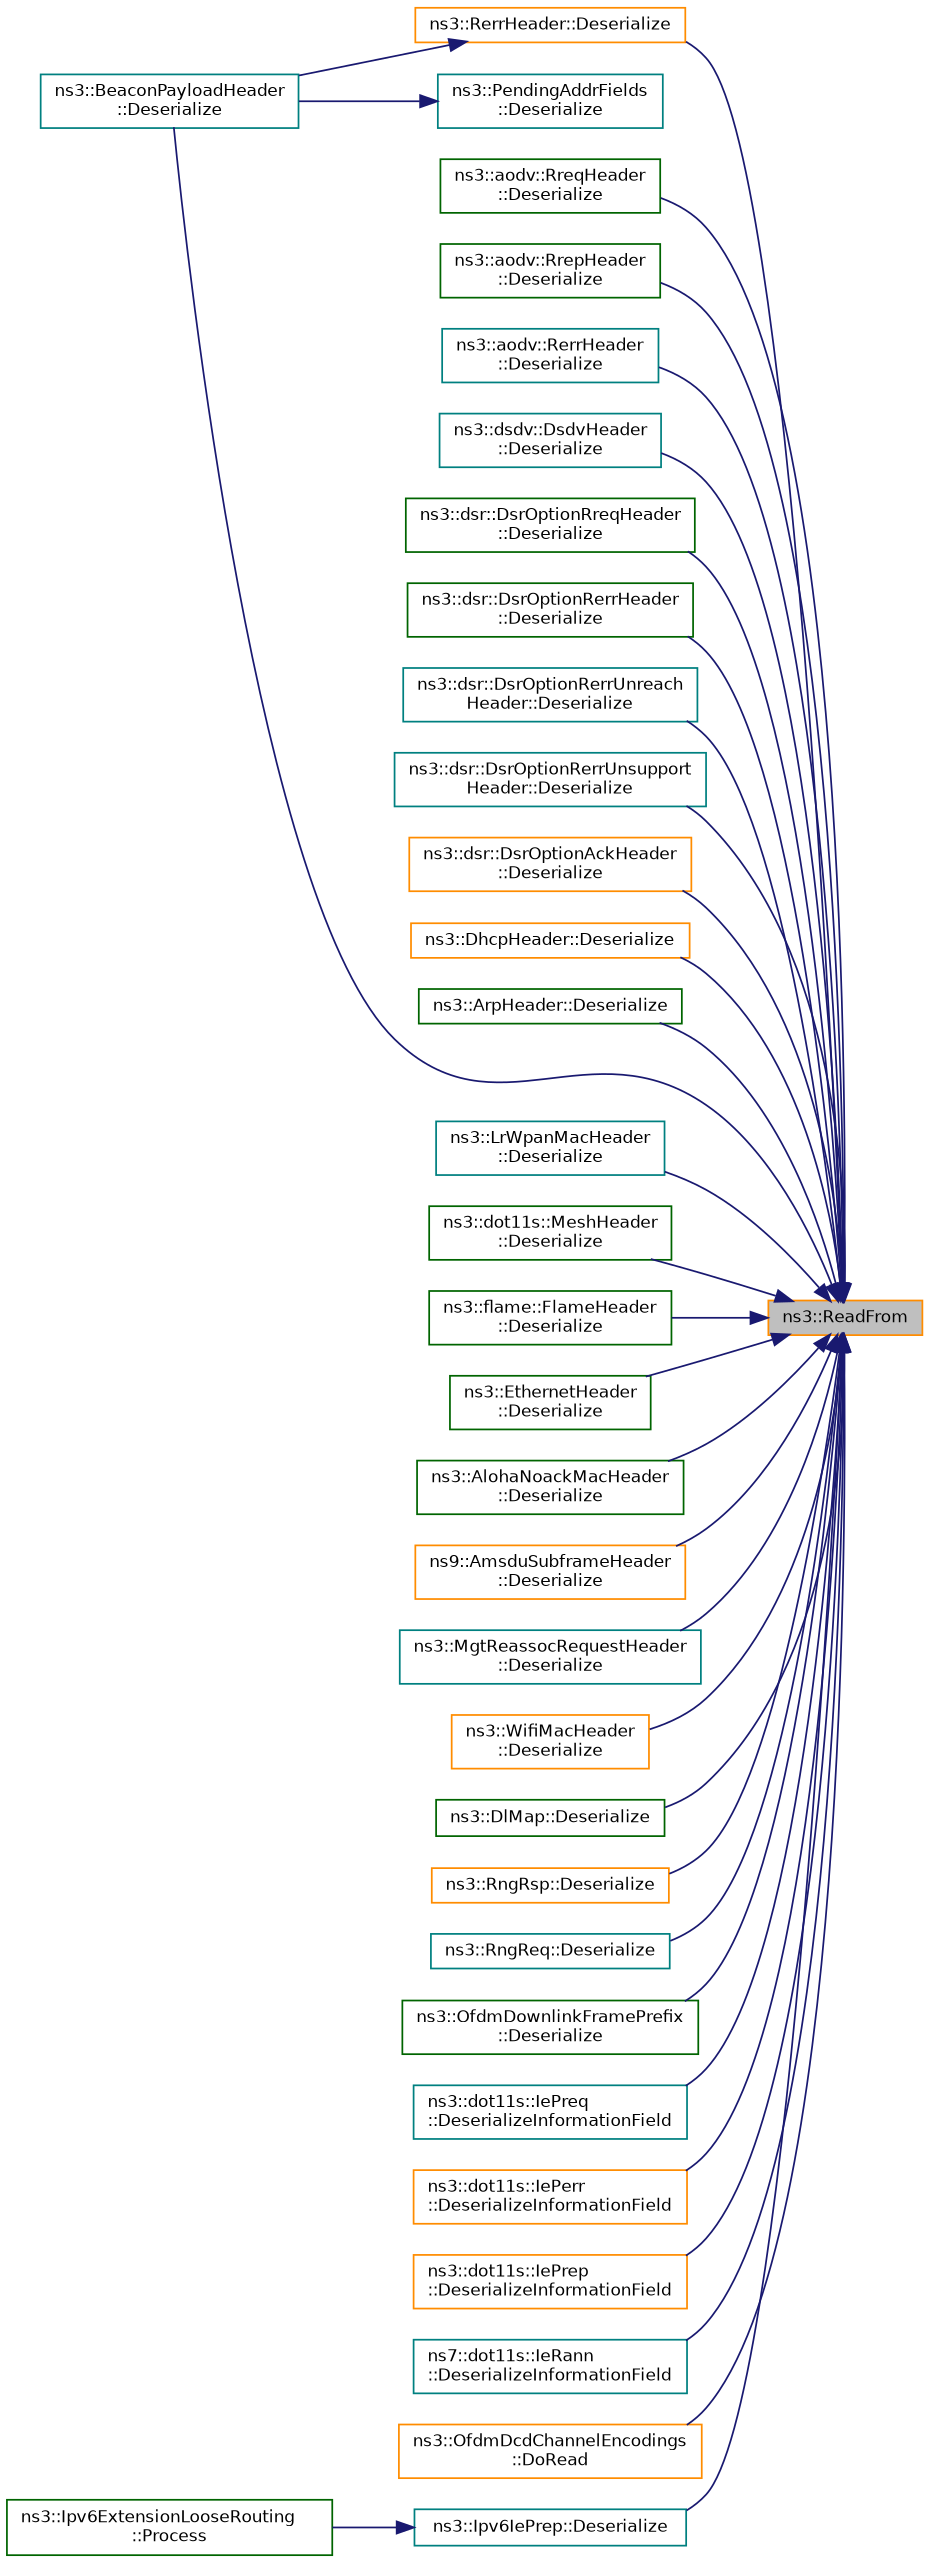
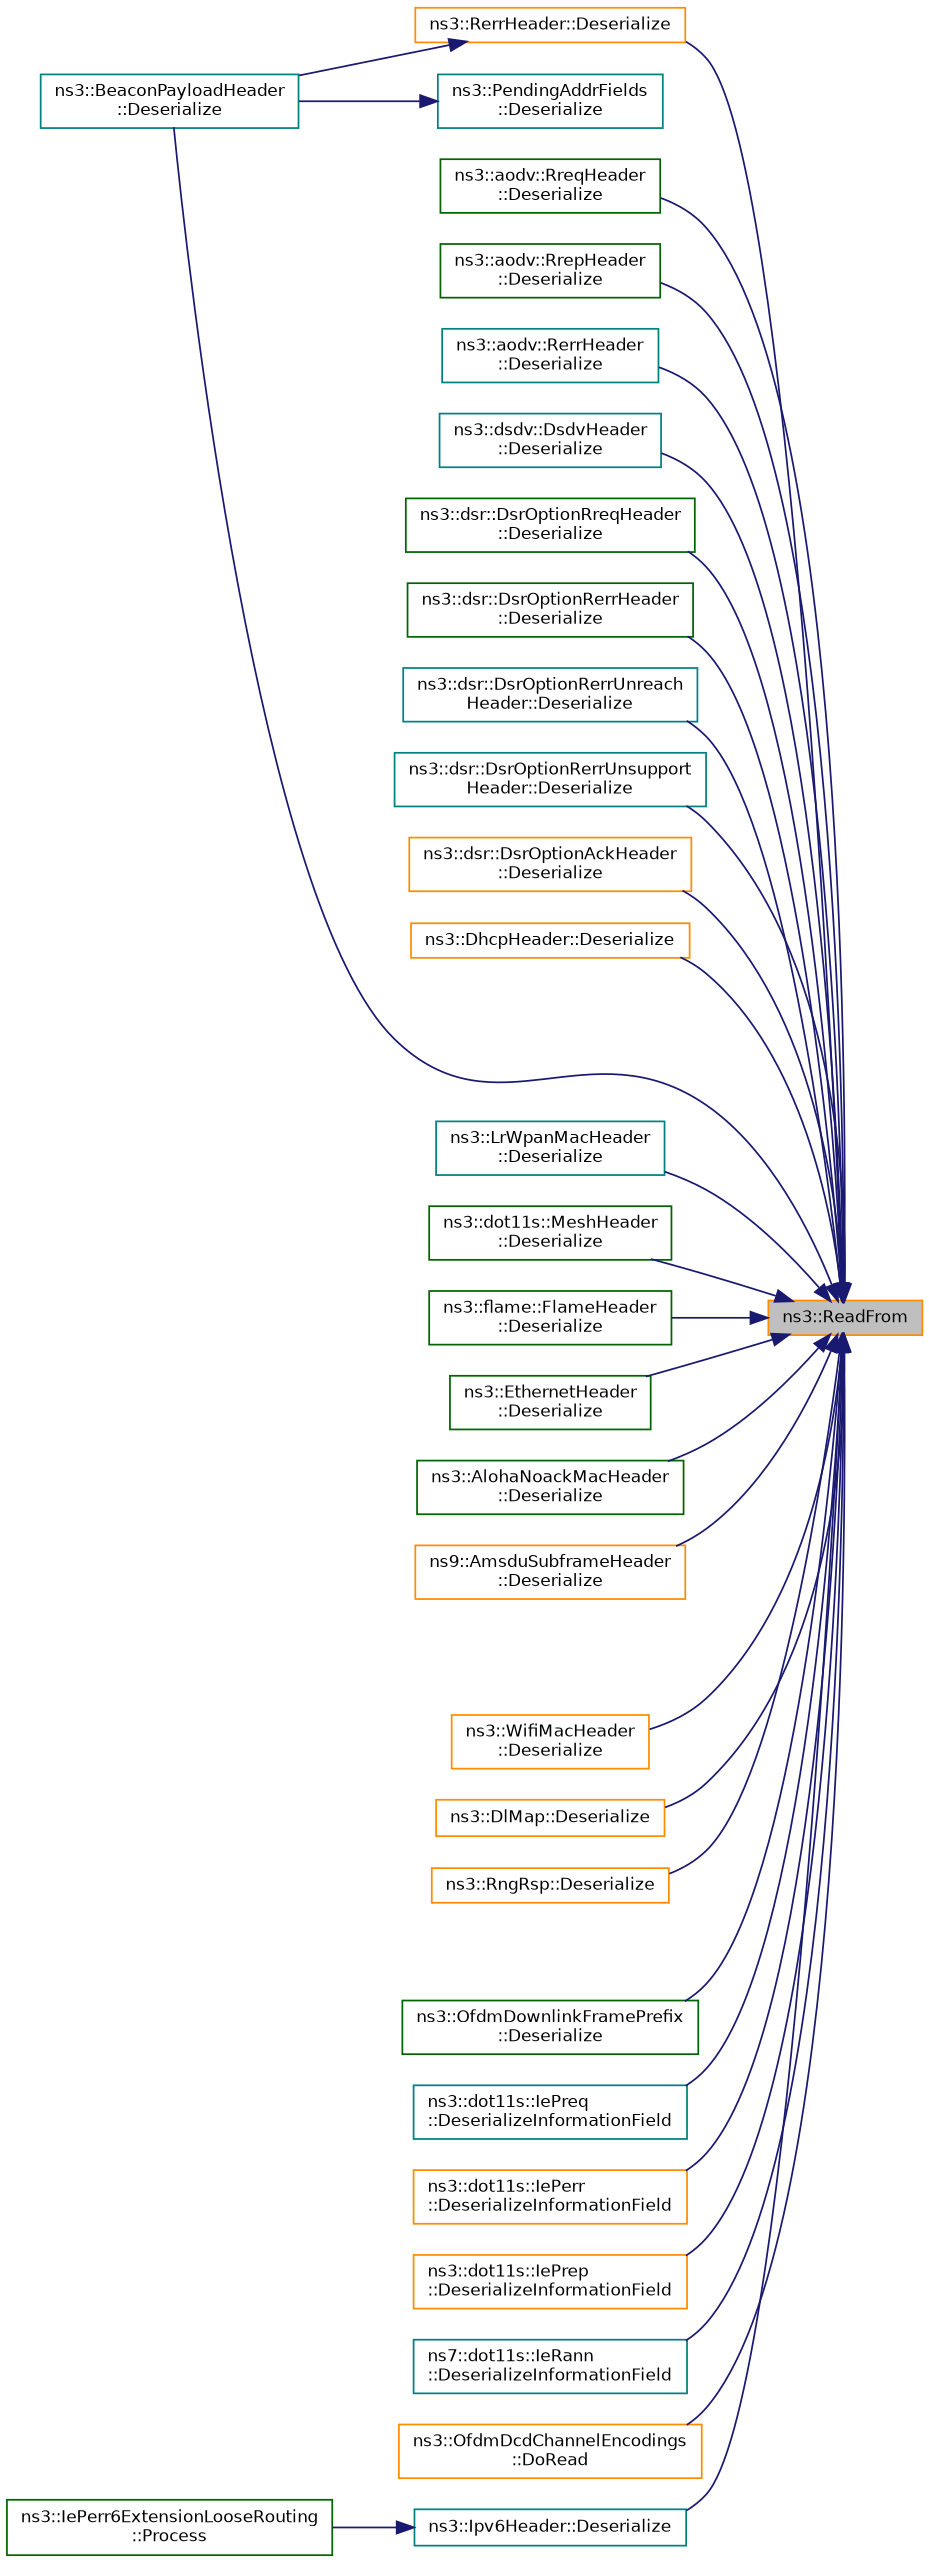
node "ns3::ArpHeader::Deserialize": removed
node "ns3::MgtReassocRequestHeader ::Deserialize": removed
node "ns3::DlMap::Deserialize": color darkgreen -> darkorange
node "ns3::RngReq::Deserialize": removed
node "ns3::Ipv6ExtensionLooseRouting ::Process": label "ns3::Ipv6ExtensionLooseRouting ::Process" -> "ns3::IePerr6ExtensionLooseRouting ::Process"
node "ns3::Ipv6IePrep::Deserialize": label "ns3::Ipv6IePrep::Deserialize" -> "ns3::Ipv6Header::Deserialize"
